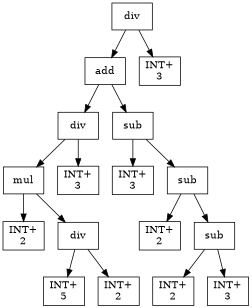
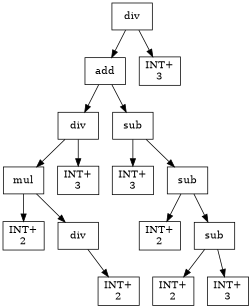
node "INT+ 5": removed
